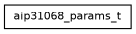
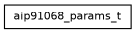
node "aip31068_params_t": label "aip31068_params_t" -> "aip91068_params_t"
